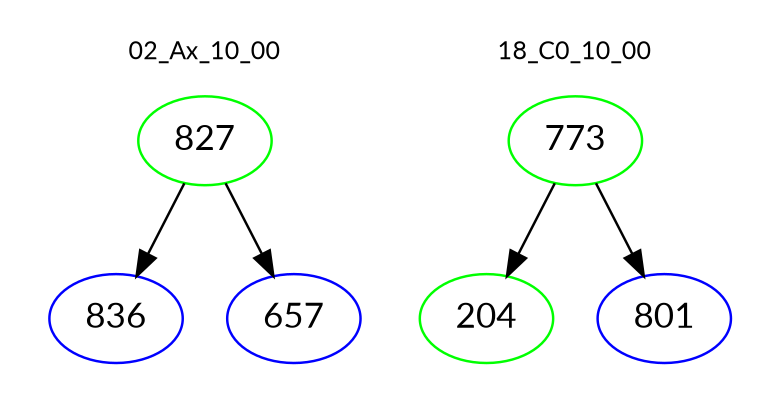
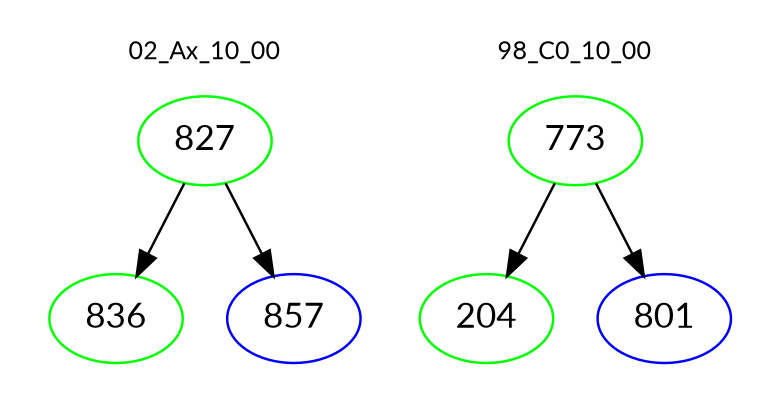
cluster "18_C0_10_00": label "18_C0_10_00" -> "98_C0_10_00"
node "836": color blue -> green
node "657": label "657" -> "857"
